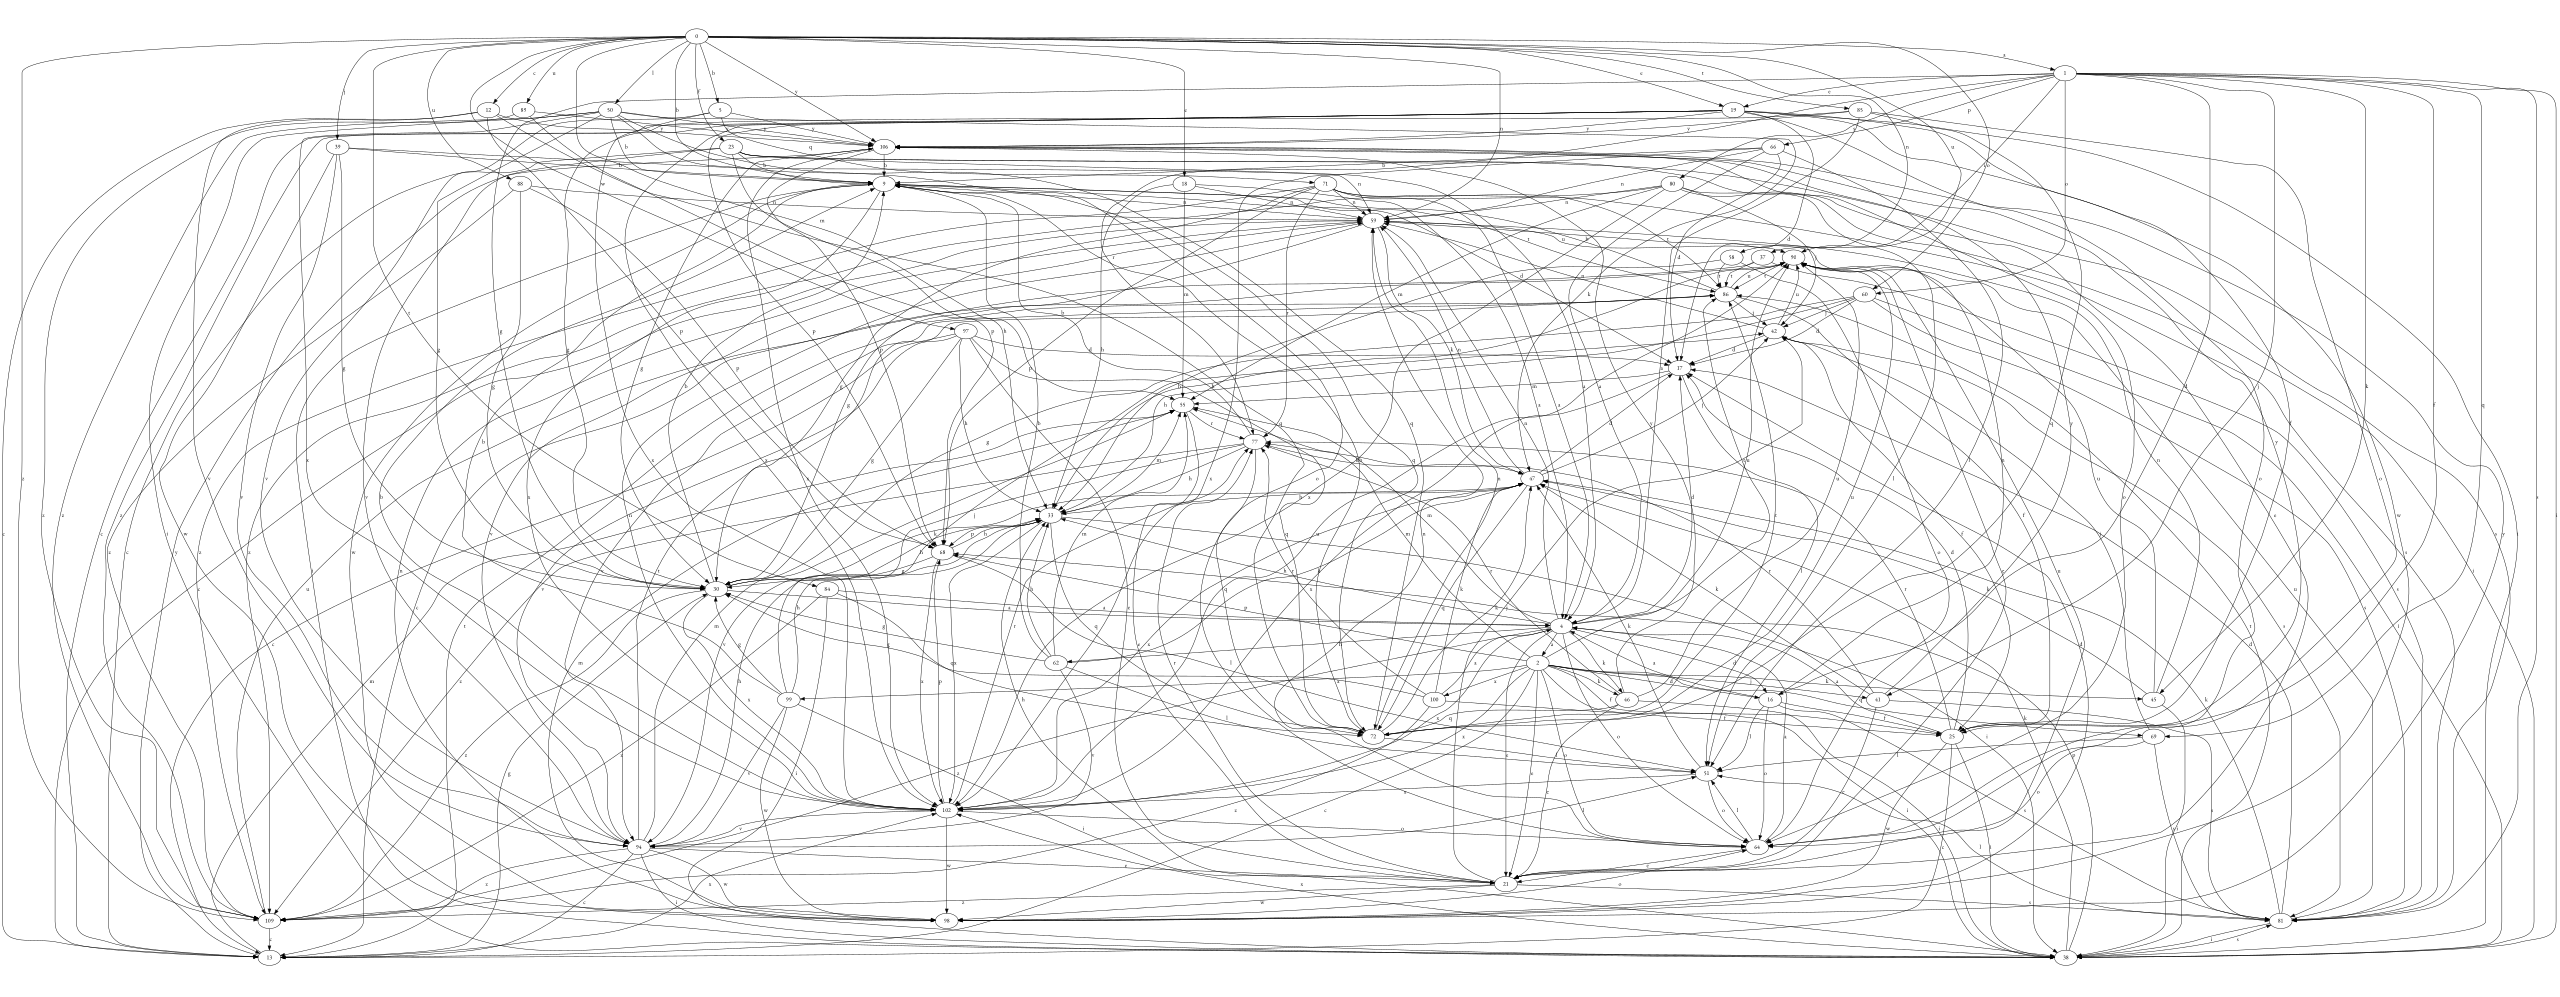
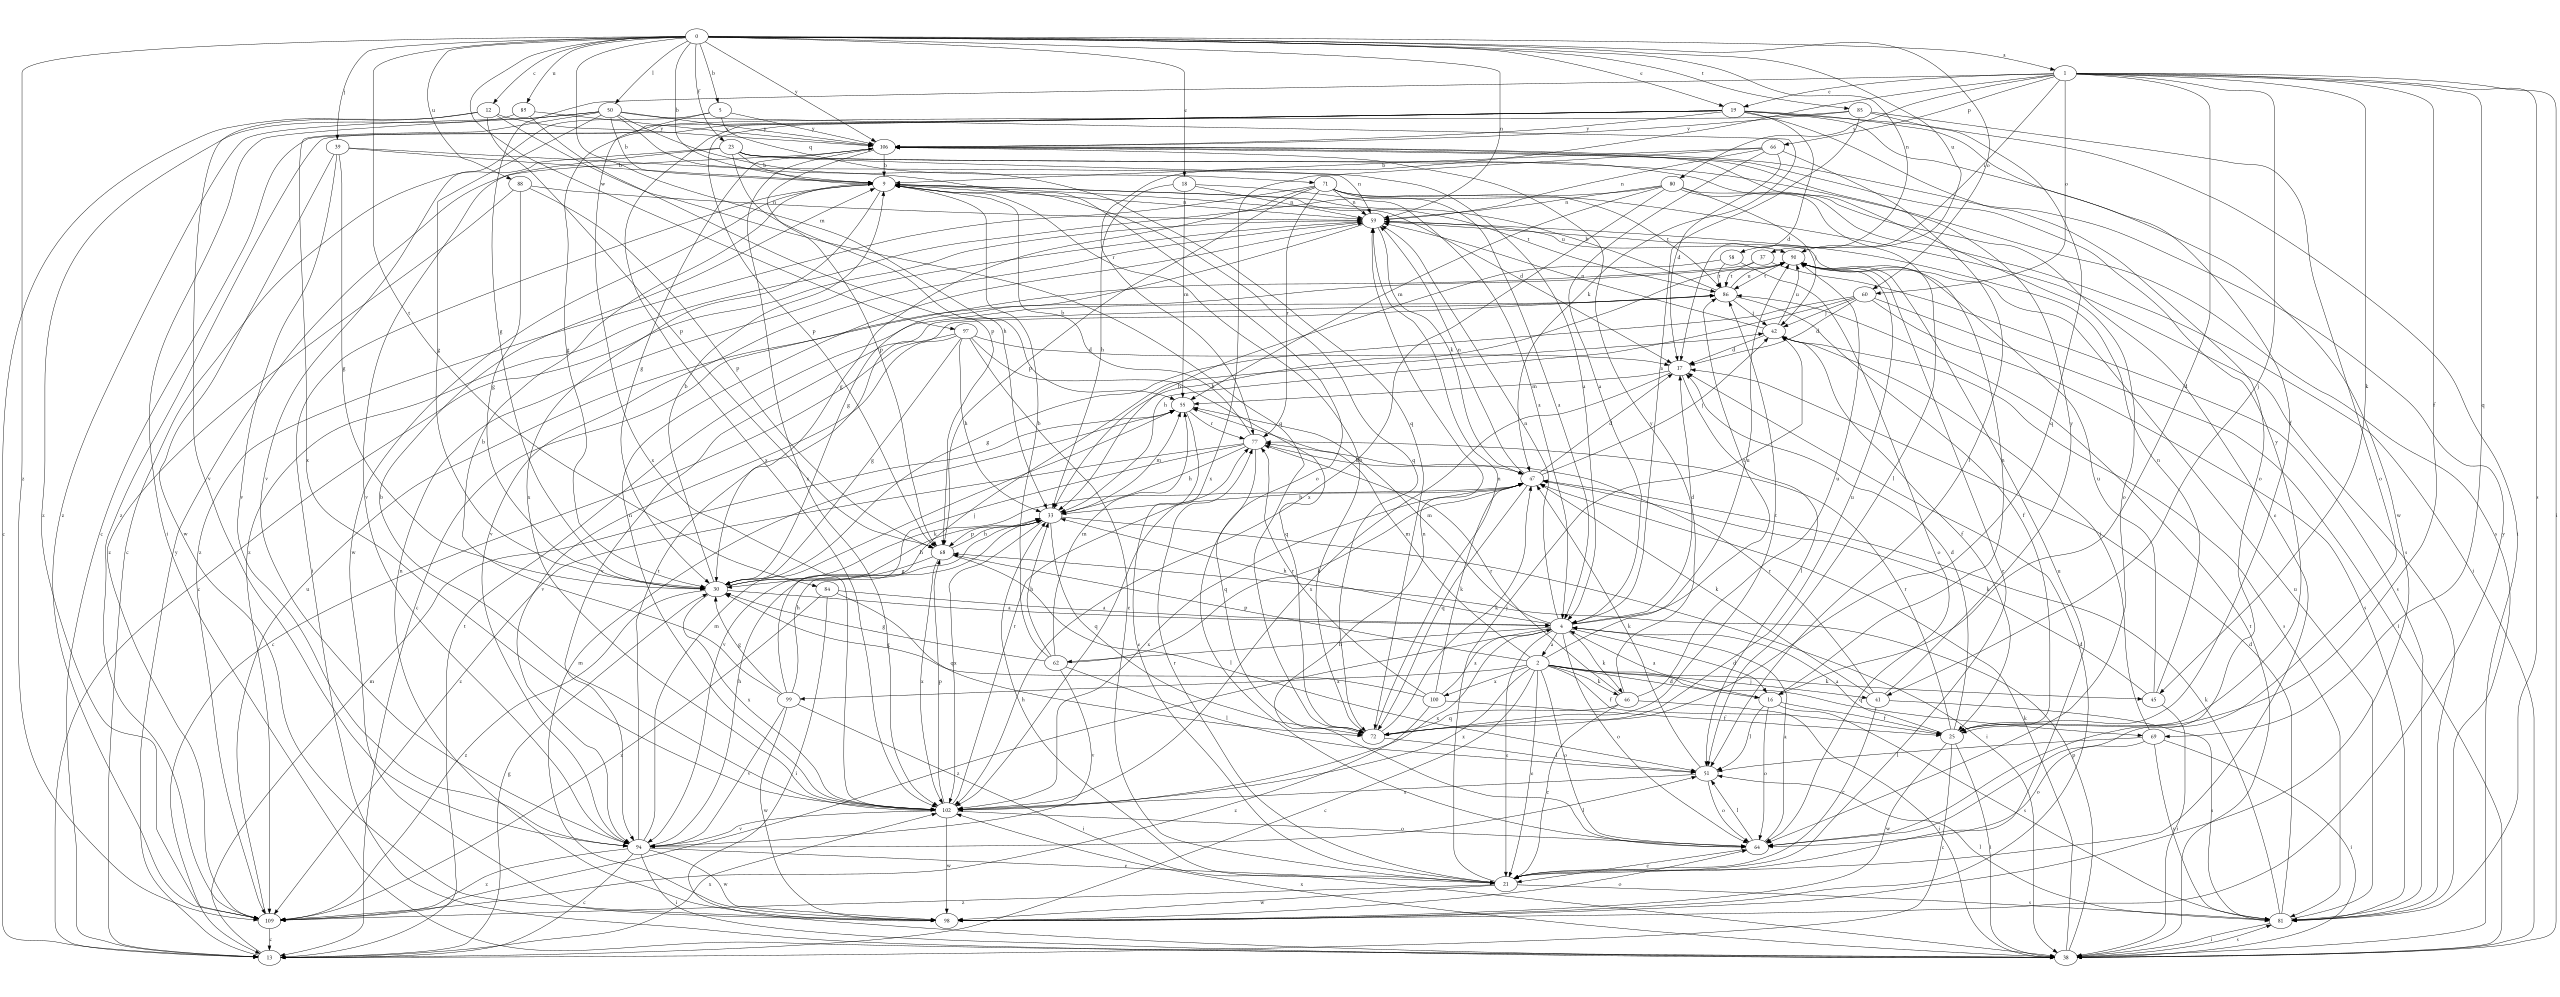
edge "102" -> "90": removed, label "u"
edge "2" -> "38": now "69" -> "38"
